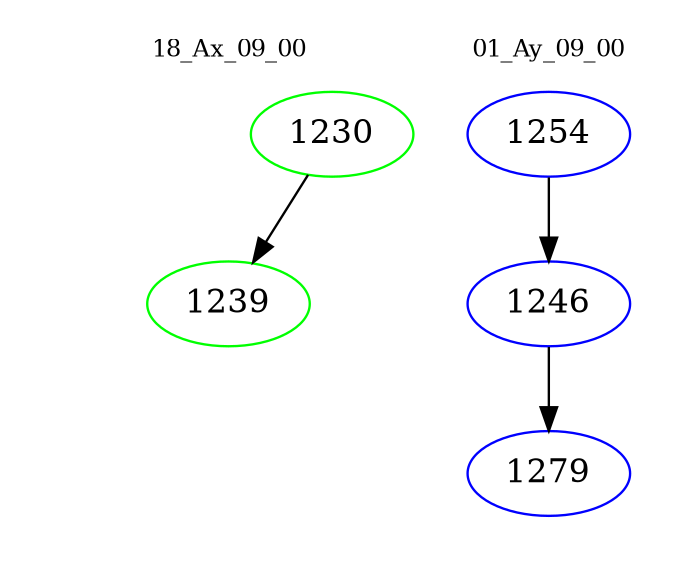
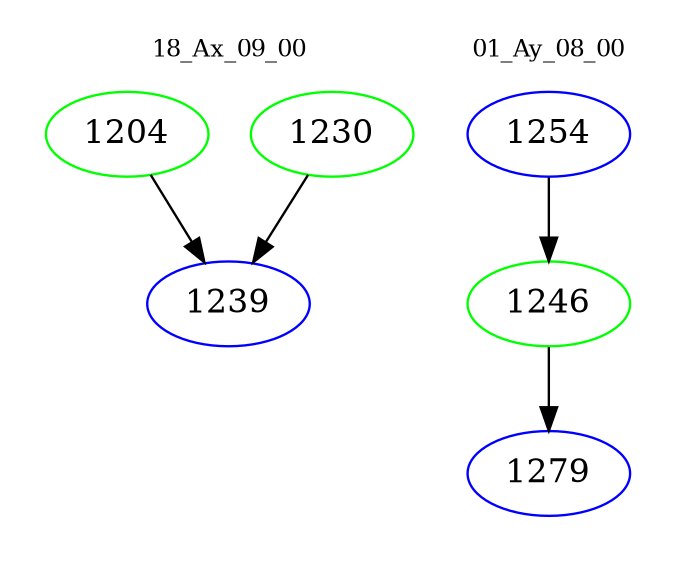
cluster "01_Ay_09_00": label "01_Ay_09_00" -> "01_Ay_08_00"
node "1204": added
node "1239": color green -> blue
node "1246": color blue -> green
